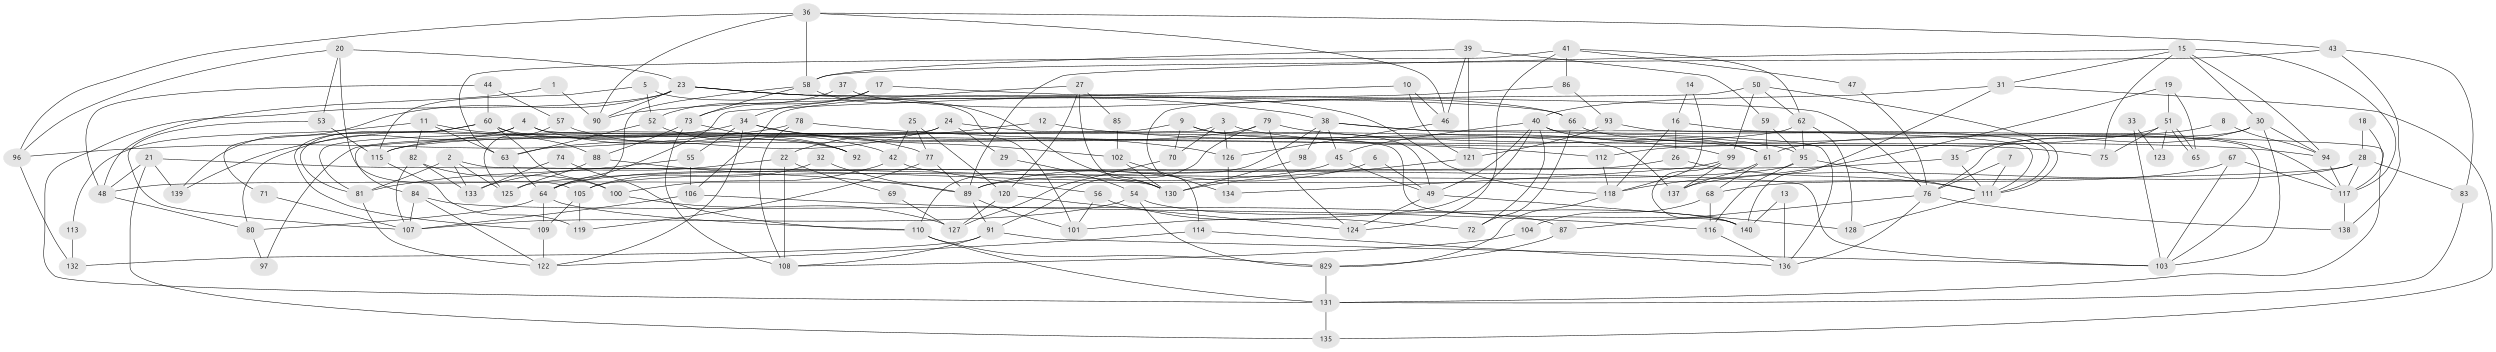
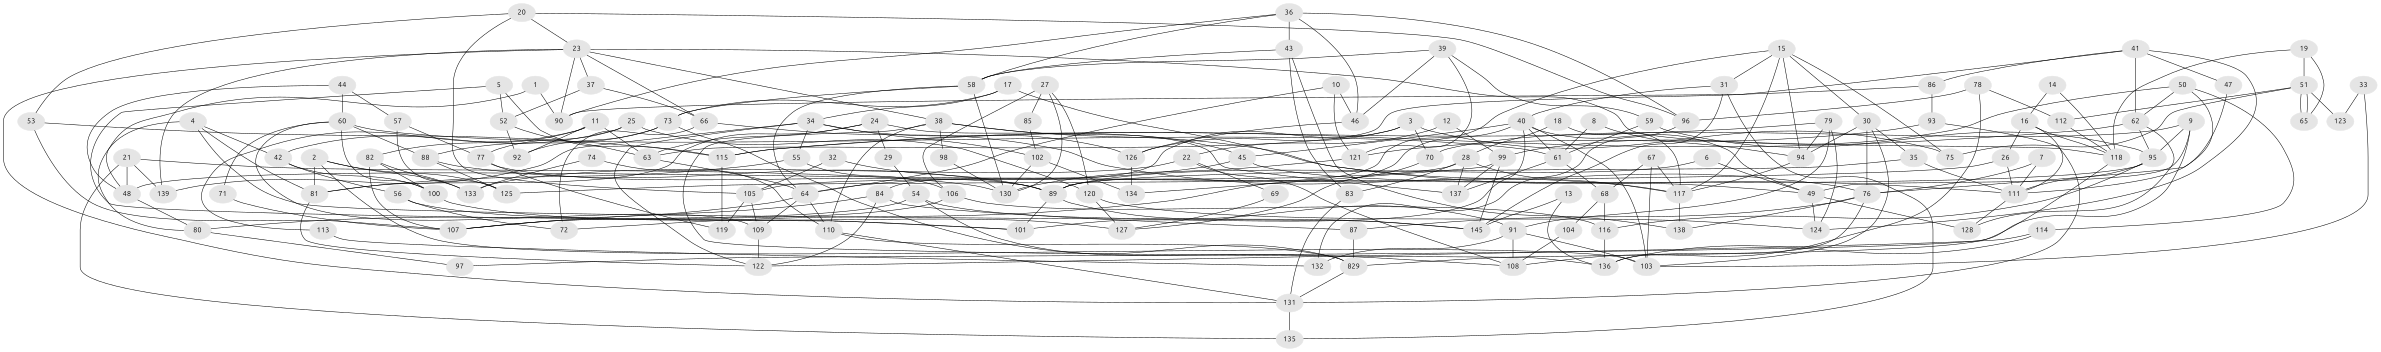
edge "23" -- "37": added
node "140": label "140" -> "145"
